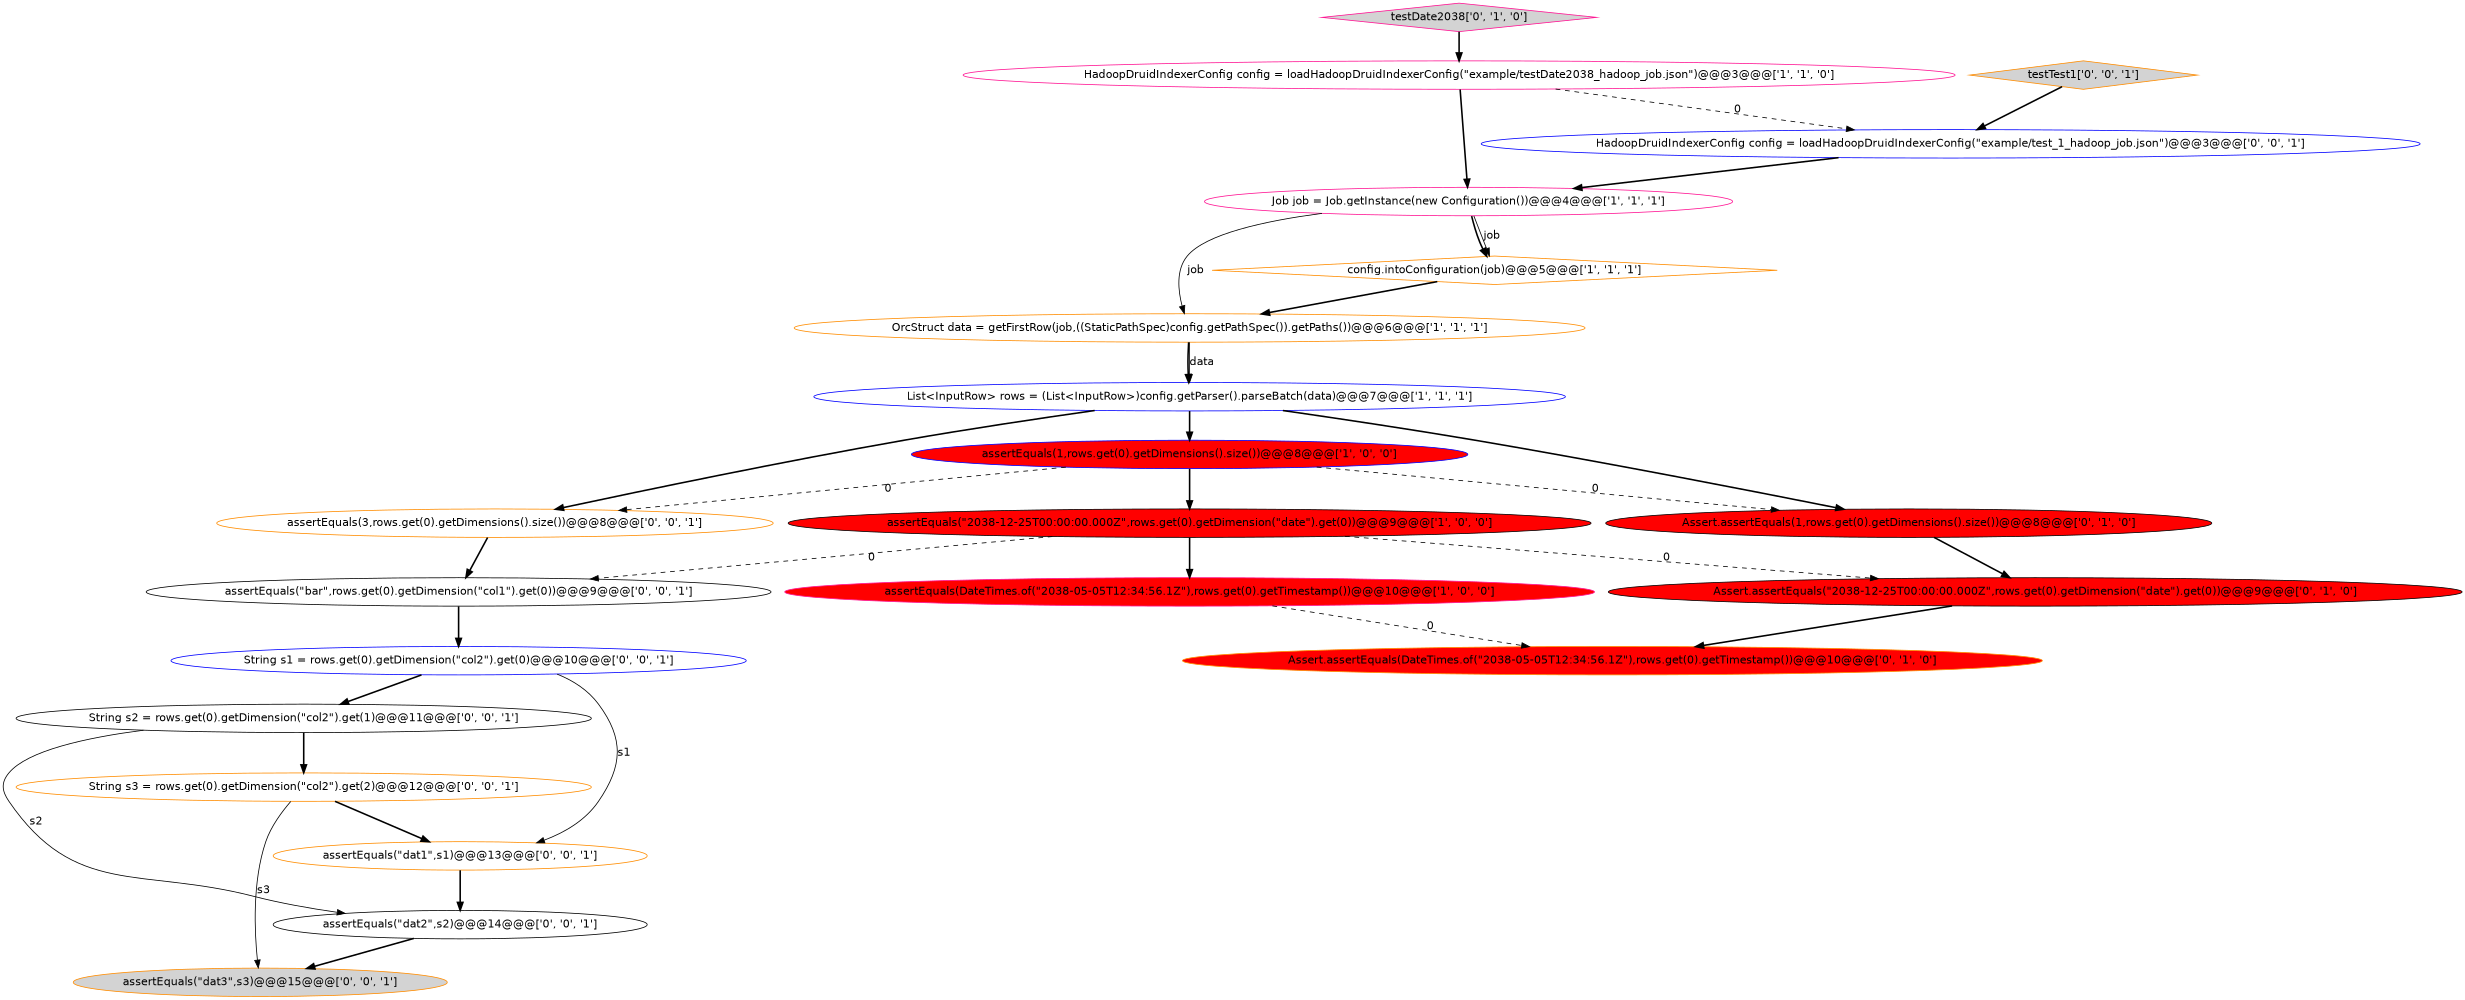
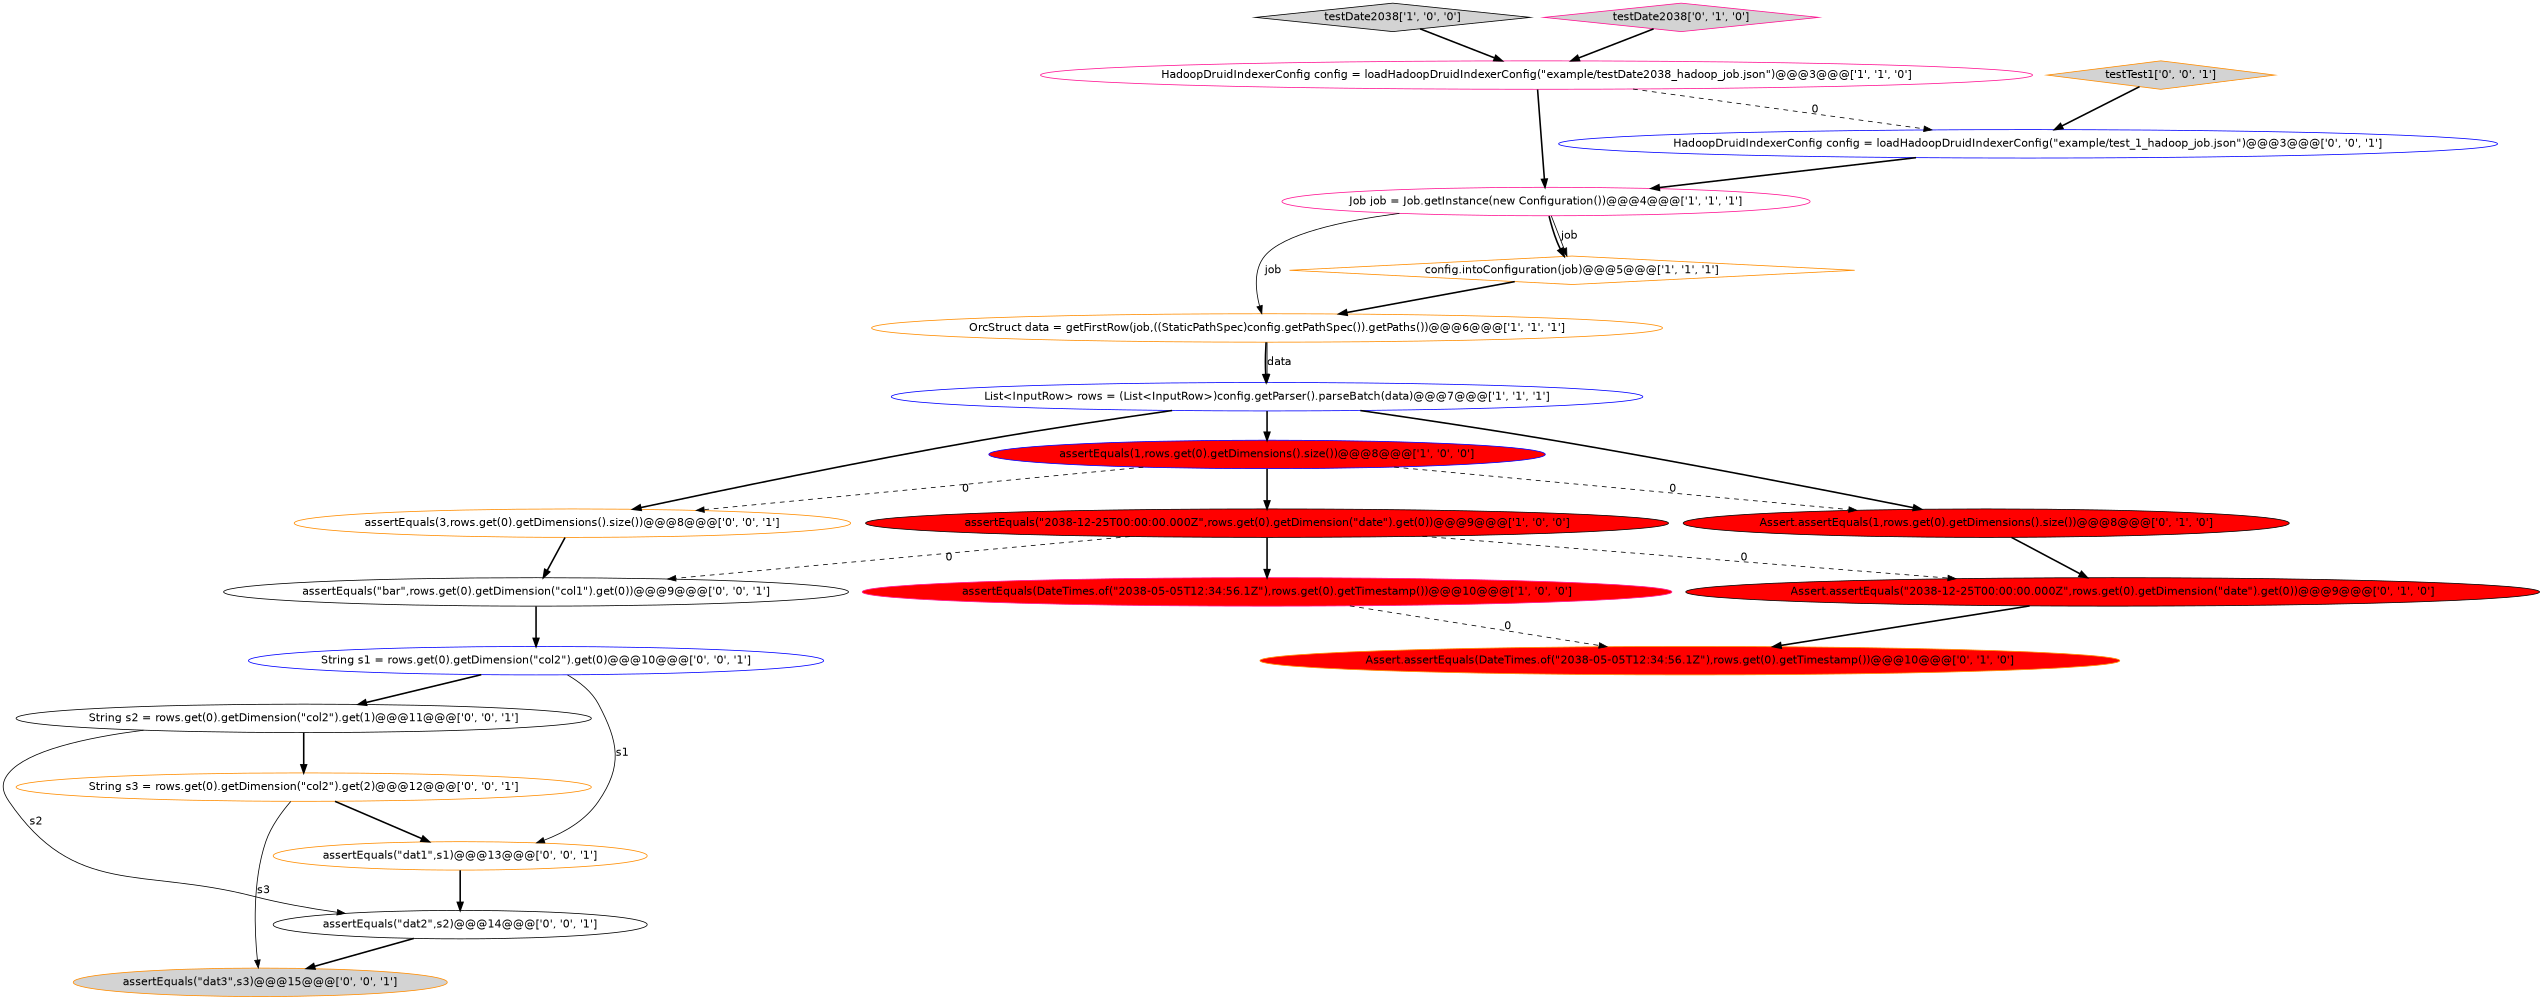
node "testDate2038['1', '0', '0']": added
